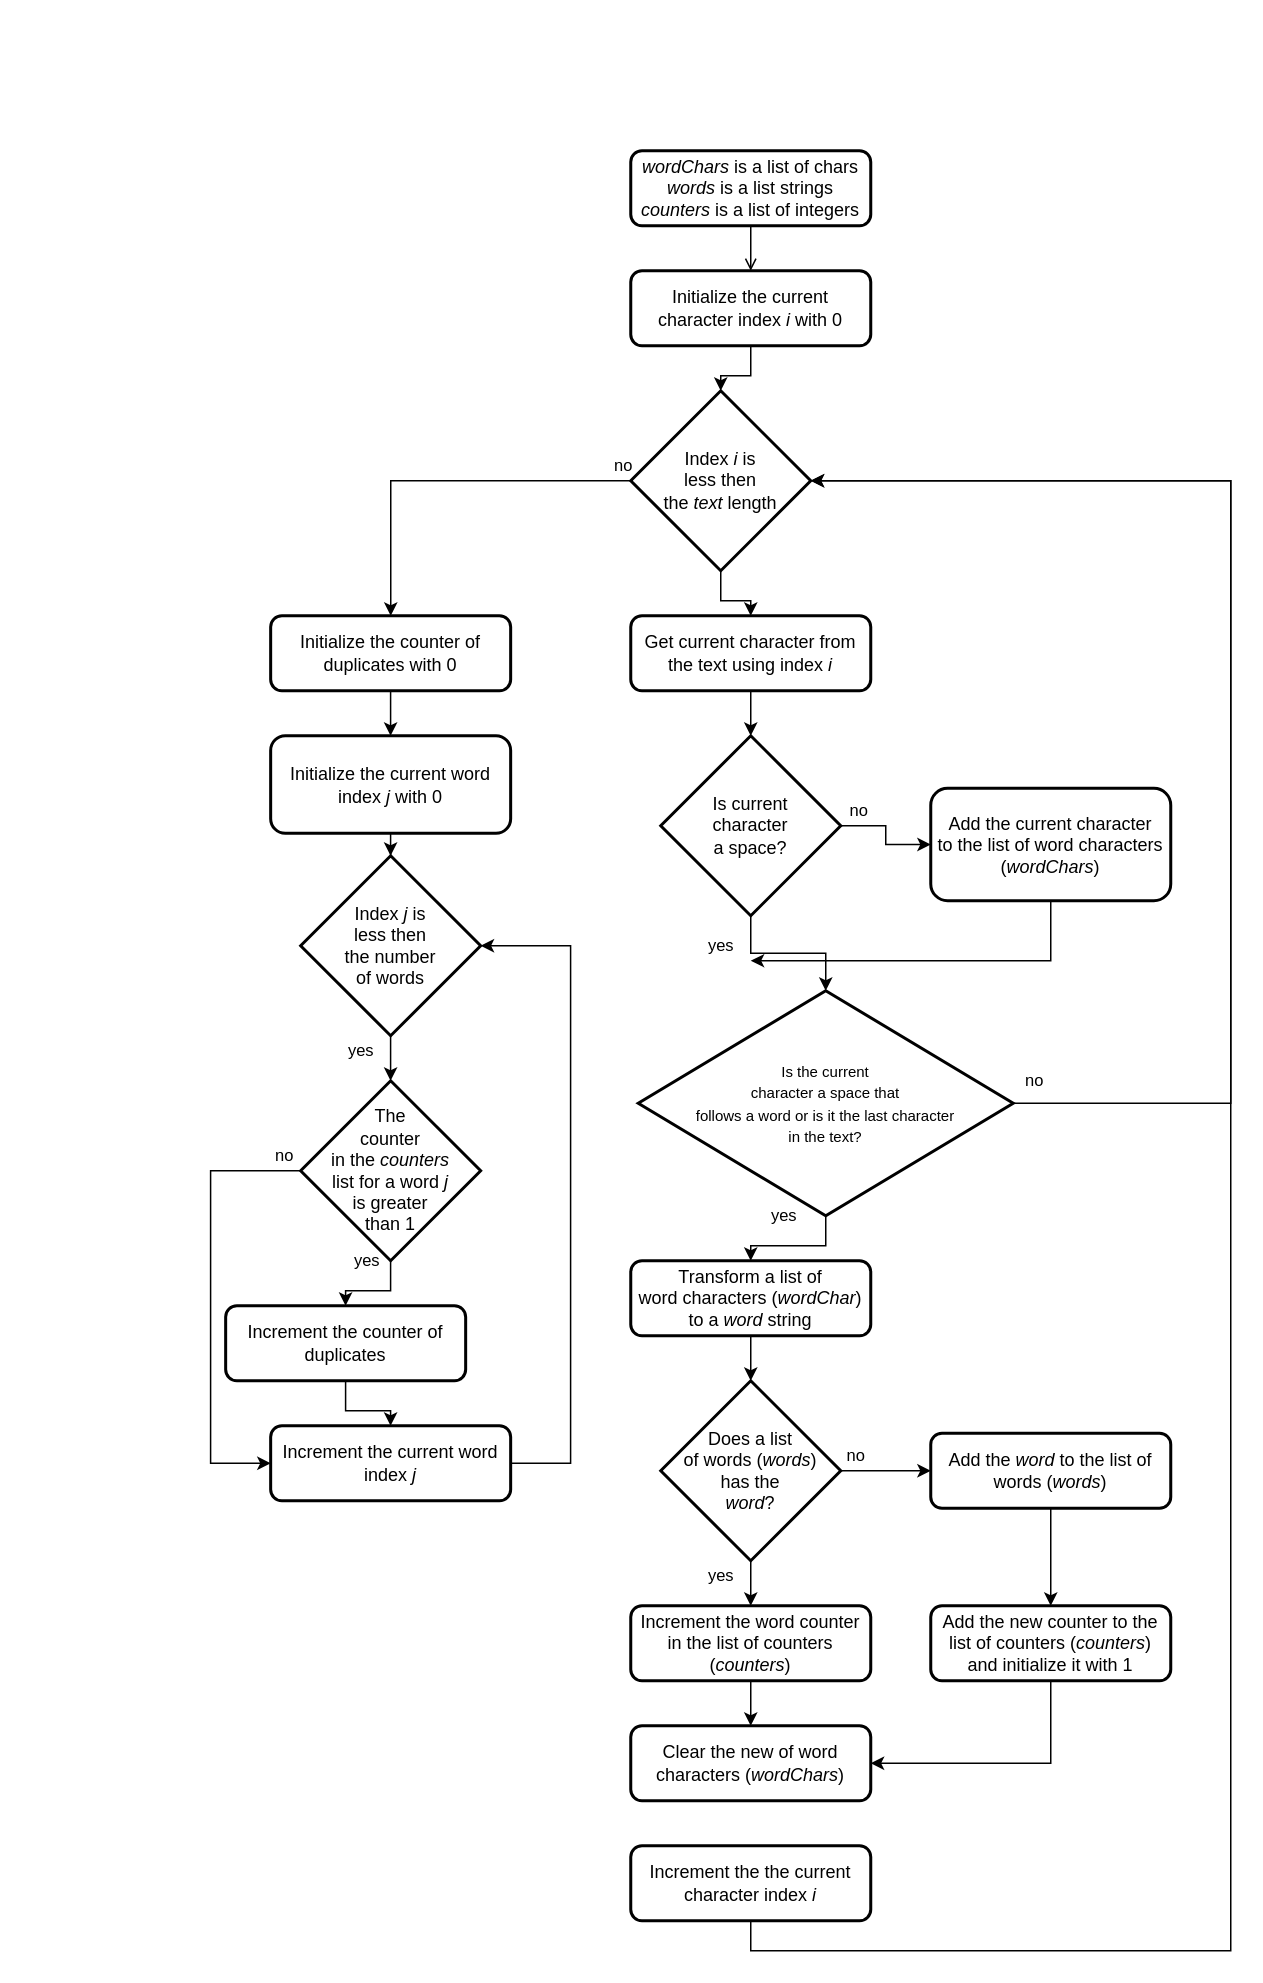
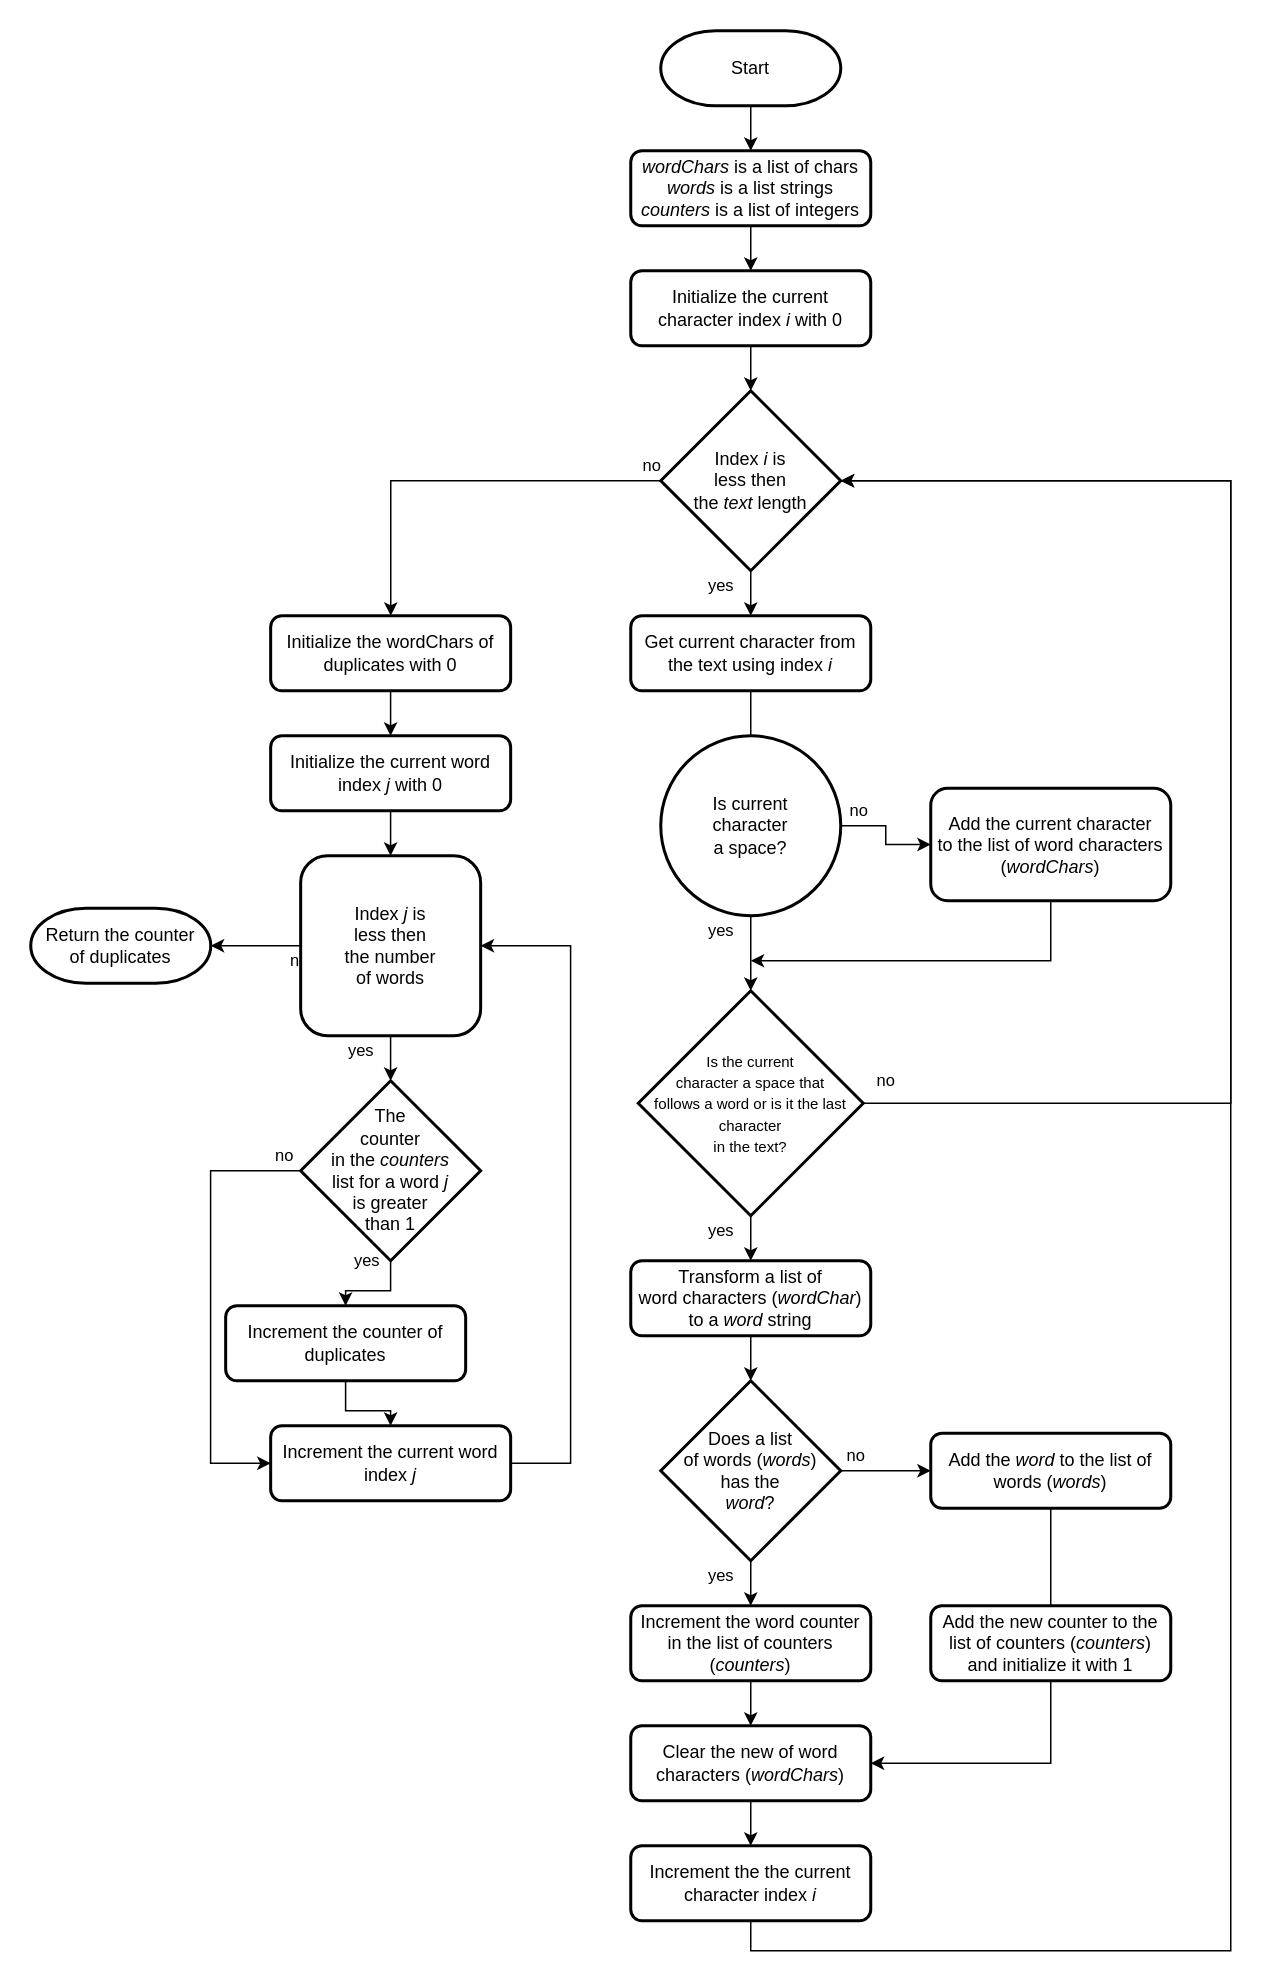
node "Start": added
edge "Start" -> "wordChars is a list of chars words is a list strings counters is a list of integers": added
edge "wordChars is a list of chars words is a list strings counters is a list of integers" -> "Initialize the current character index i with 0": arrowhead open -> classic
node "Index i is less then the text length": moved (721, 481) -> (751, 481)
node "Initialize the counter of duplicates with 0": label "Initialize the counter of duplicates with 0" -> "Initialize the wordChars of duplicates with 0"
edge "Get current character from the text using index i" -> "Is current character a space?": arrowhead classic -> none
node "Initialize the current word index j with 0": size 240x98 -> 240x75
node "Is current character a space?": shape diamond -> ellipse
node "Return the counter of duplicates": added
edge "Index j is less then the number of words" -> "Return the counter of duplicates": added, label "no"
node "Index j is less then the number of words": shape diamond -> rounded rectangle
node "Is the current character a space that follows a word or is it the last character in the text?": size 375x225 -> 225x225
edge "Add the word to the list of words (words)" -> "Add the new counter to the list of counters (counters) and initialize it with 1": arrowhead classic -> none
edge "Clear the new of word characters (wordChars)" -> "Increment the the current character index i": added
